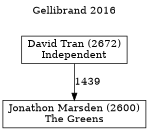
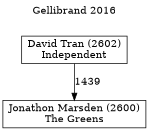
node "David Tran (2672) Independent": label "David Tran (2672) Independent" -> "David Tran (2602) Independent"
